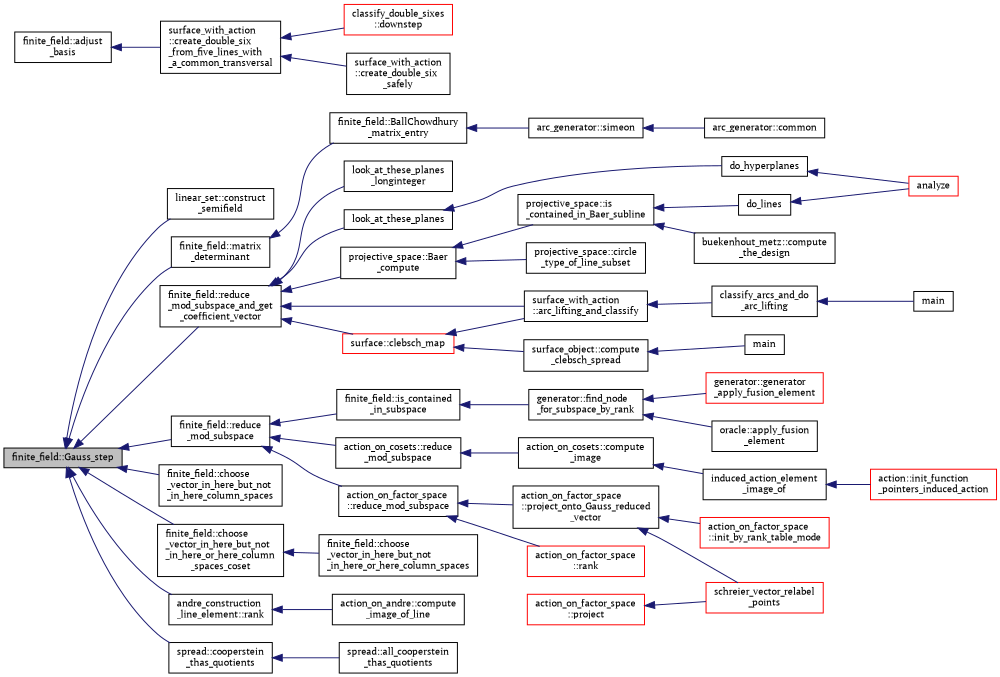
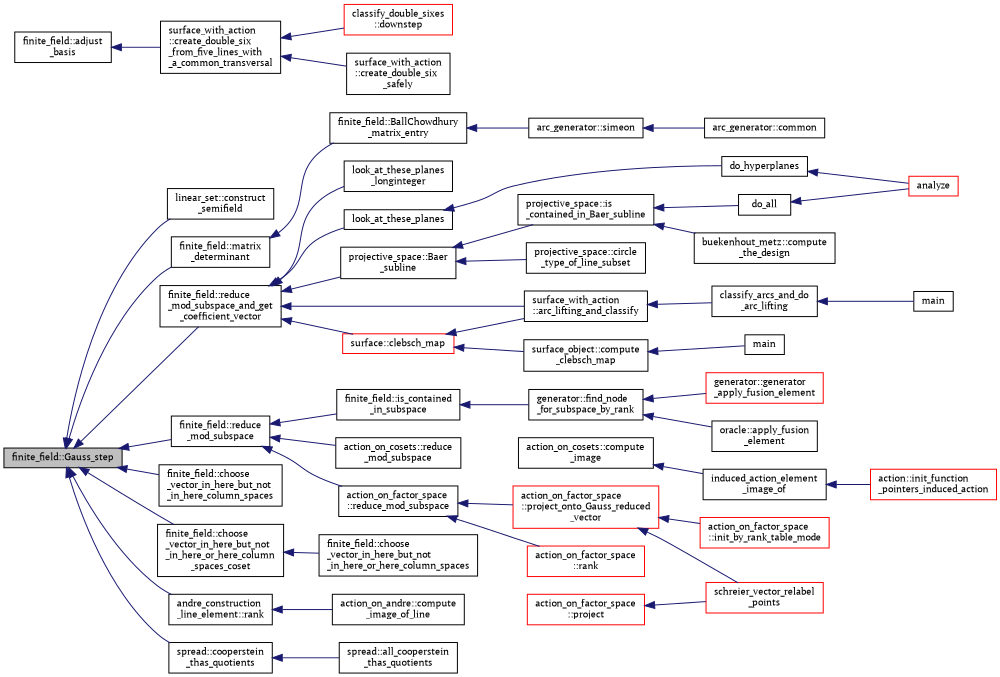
node "do_lines": label "do_lines" -> "do_all"
node "projective_space::Baer _compute": label "projective_space::Baer _compute" -> "projective_space::Baer _subline"
node "surface_object::compute _clebsch_spread": label "surface_object::compute _clebsch_spread" -> "surface_object::compute _clebsch_map"
edge "action_on_cosets::compute _image" -> "action_on_cosets::reduce _mod_subspace": removed
node "action_on_factor_space ::project_onto_Gauss_reduced _vector": color black -> red
